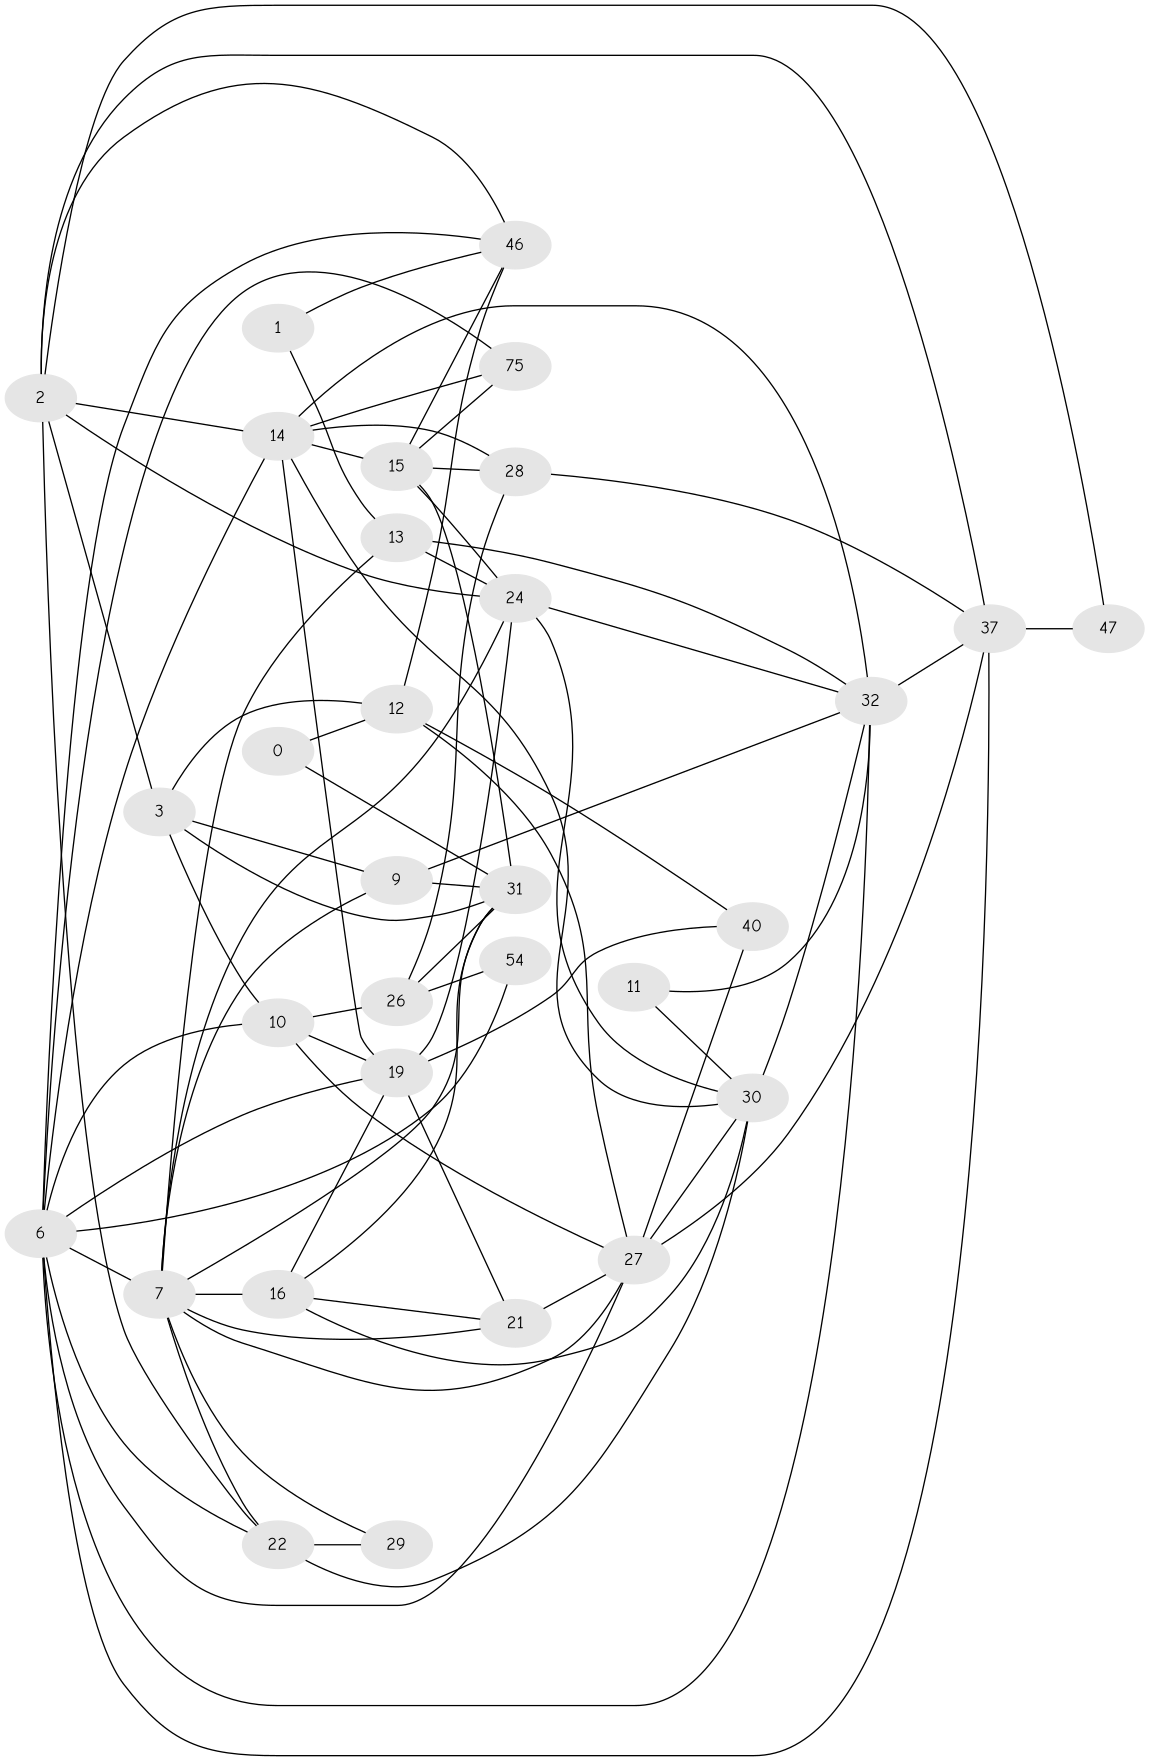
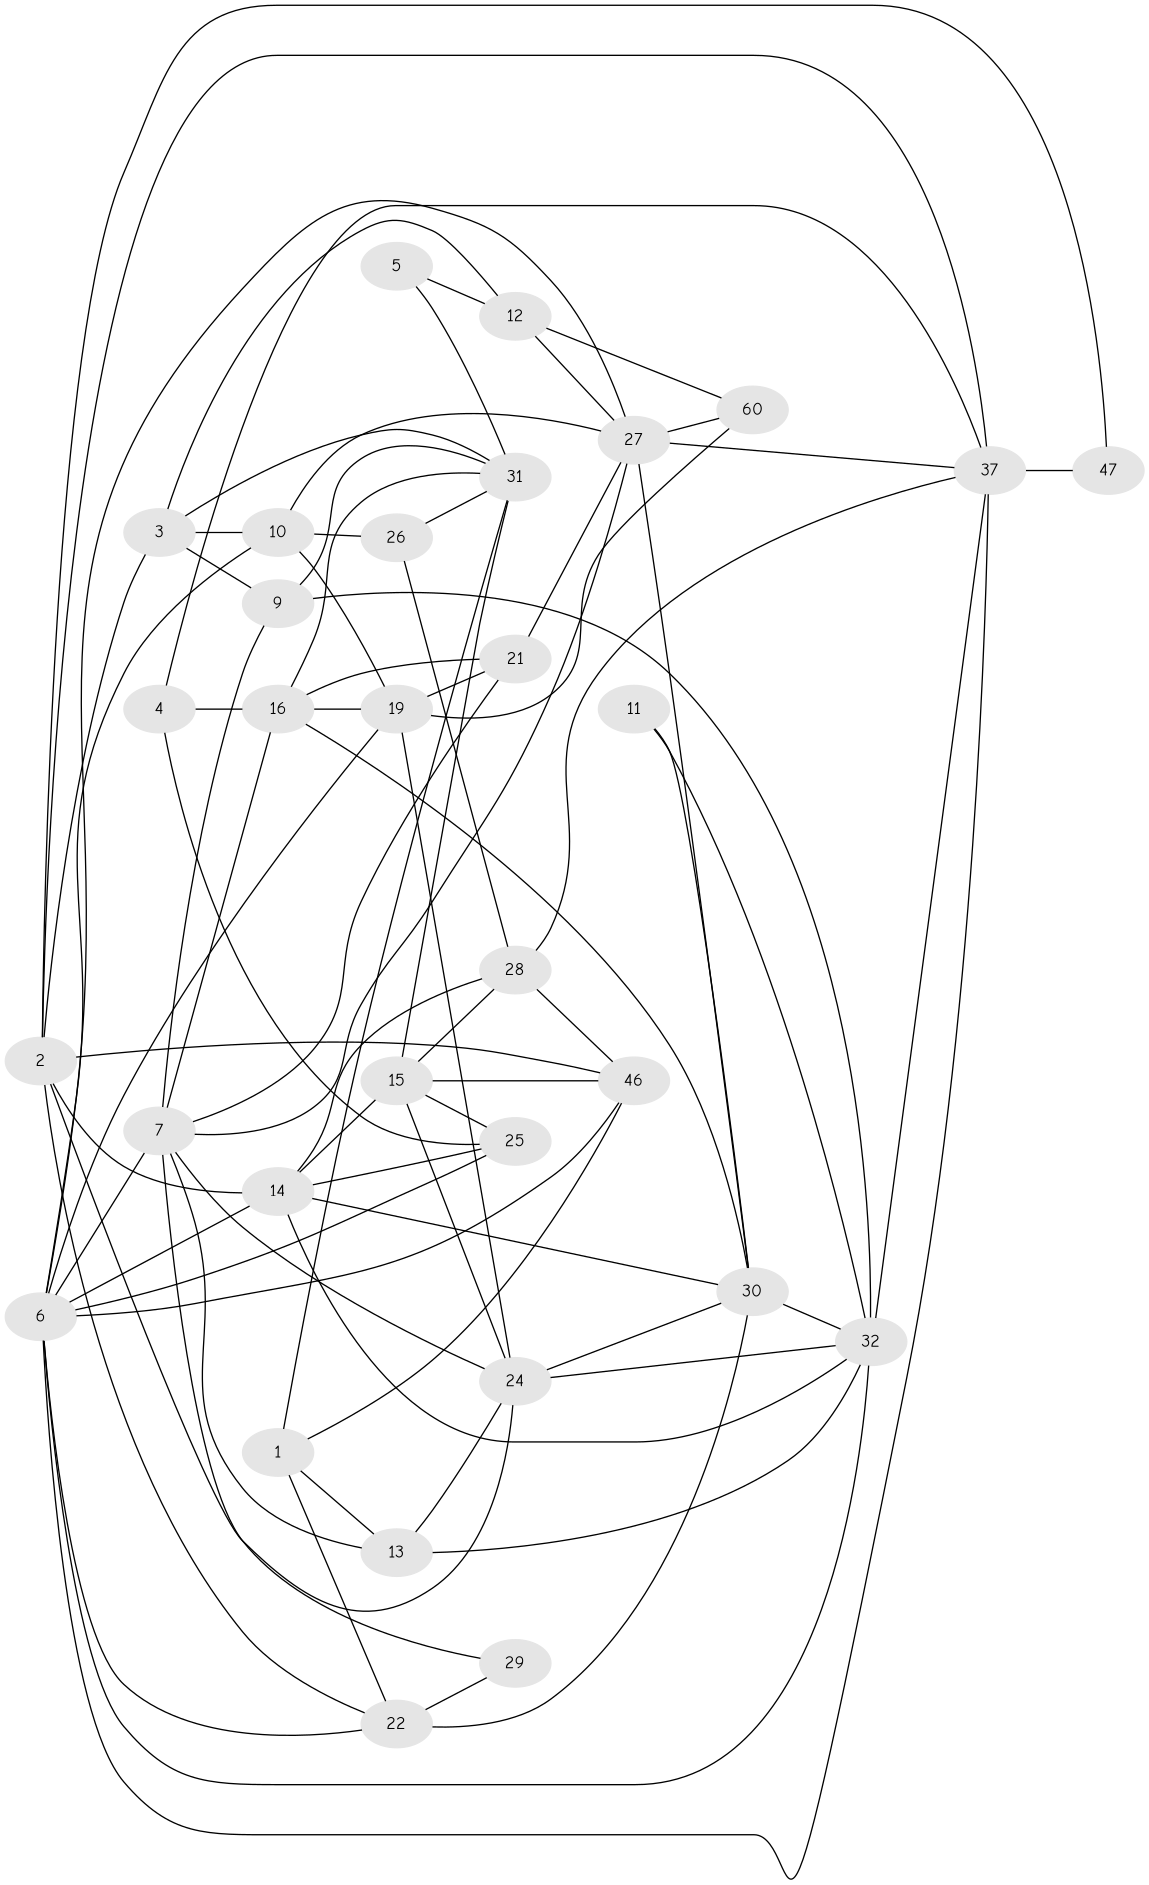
node "75": label "75" -> "25"
edge "46" -- "12": now "46" -- "28"
node "4": added
node "0": label "0" -> "5"
edge "14" -- "19": removed
node "40": label "40" -> "60"
node "54": removed
edge "31" -- "7": now "31" -- "1"
edge "7" -- "22": now "1" -- "22"
